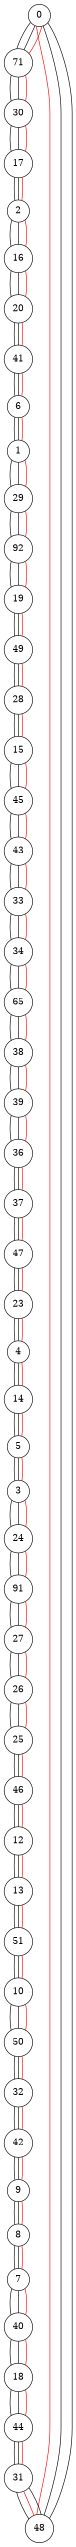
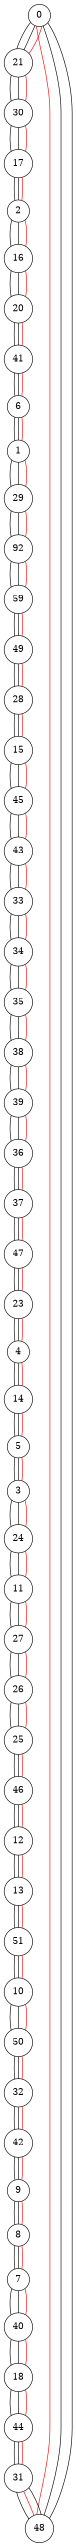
node "71": label "71" -> "21"
node "19": label "19" -> "59"
node "65": label "65" -> "35"
node "91": label "91" -> "11"
